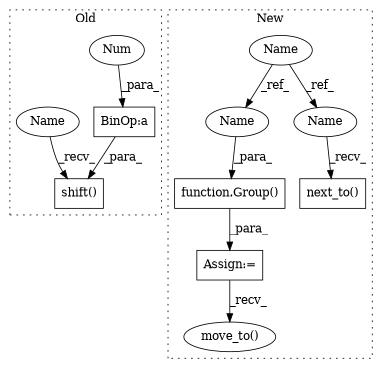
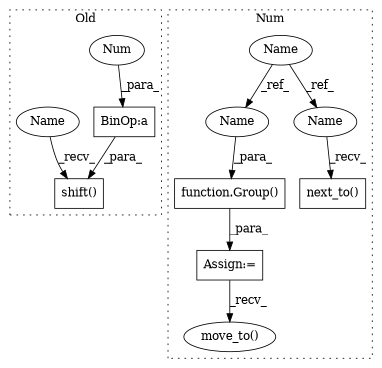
cluster "New": label "New" -> "Num"
